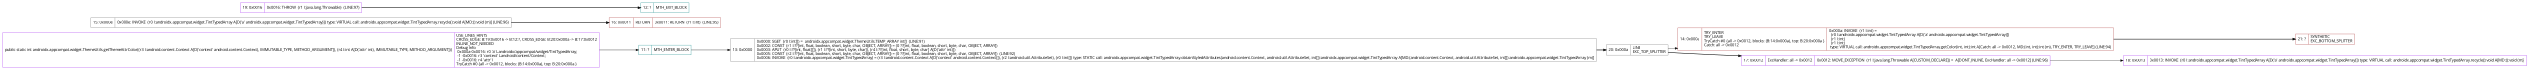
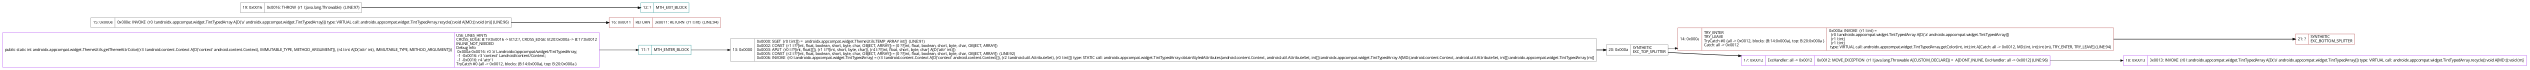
node "19: 0x0016": color purple -> gray40
node "16: 0x0011": text "0x0011: RETURN  (r1 I:int)  (LINE:95)" -> "0x0011: RETURN  (r1 I:int)  (LINE:94)"
node "20: 0x000a": text "LINE" -> "SYNTHETIC"
